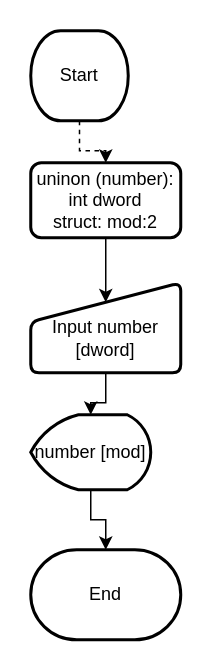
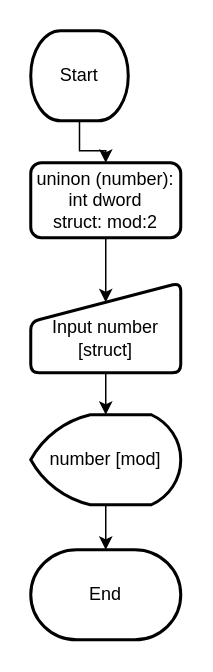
edge "Start" -> "uninon (number): int dword struct: mod:2": style dashed -> solid
node "Input number [dword]": label "Input number [dword]" -> "Input number [struct]"
node "number [mod]": size 120x75 -> 150x90
